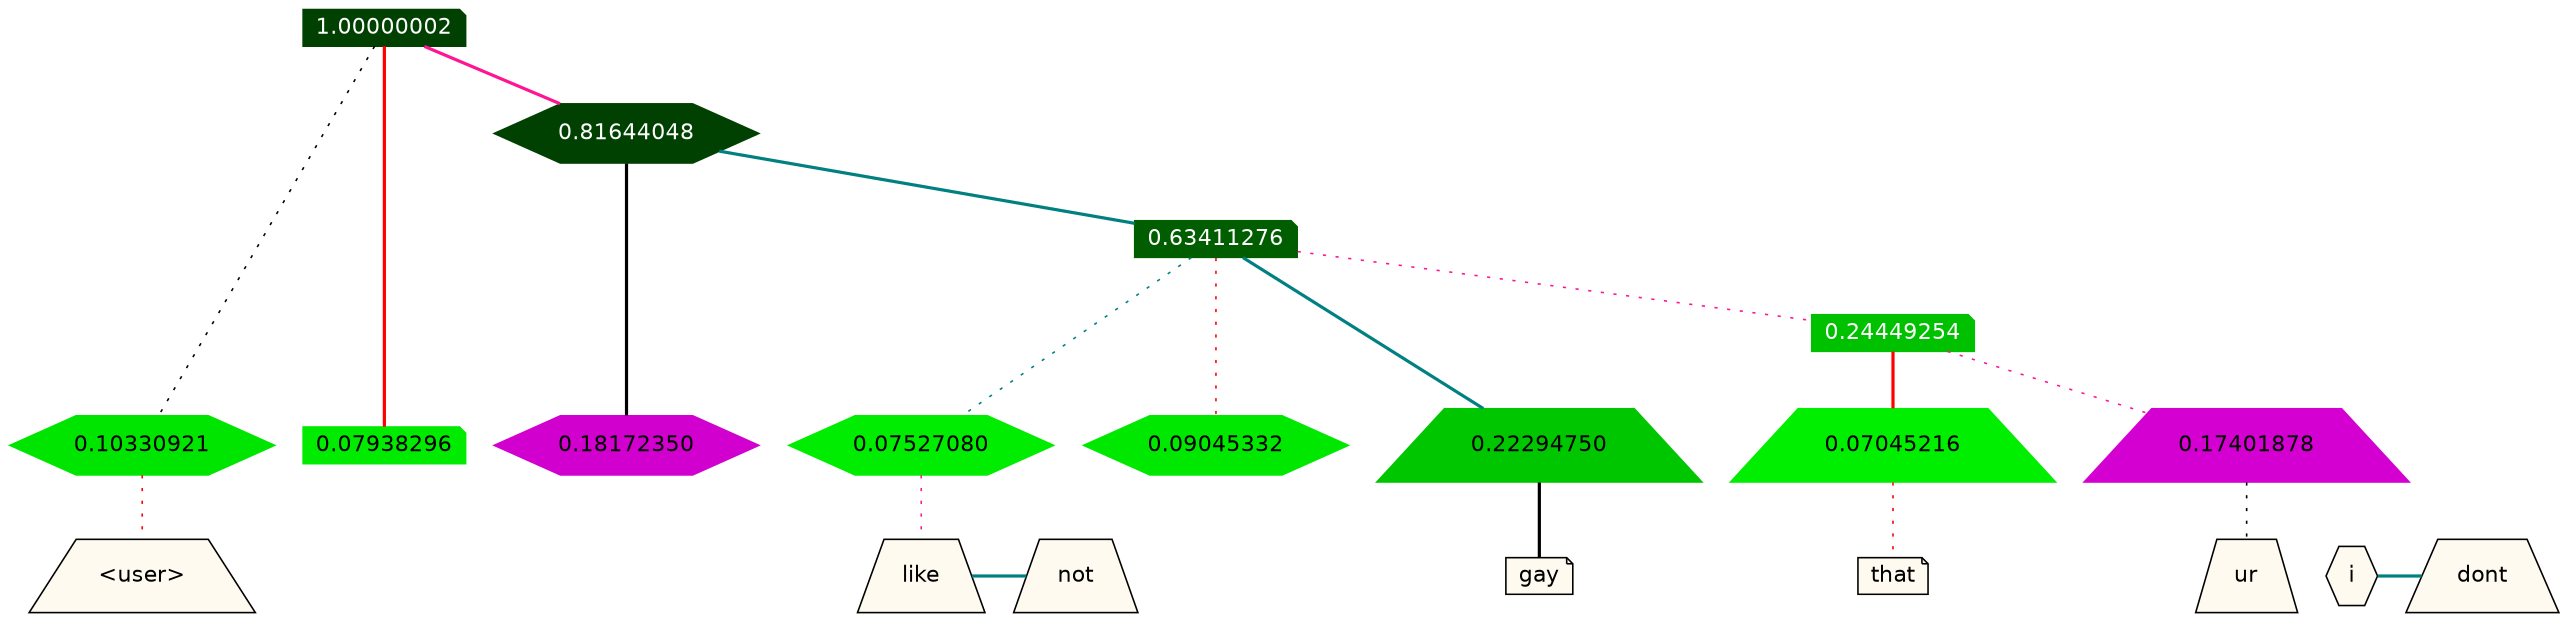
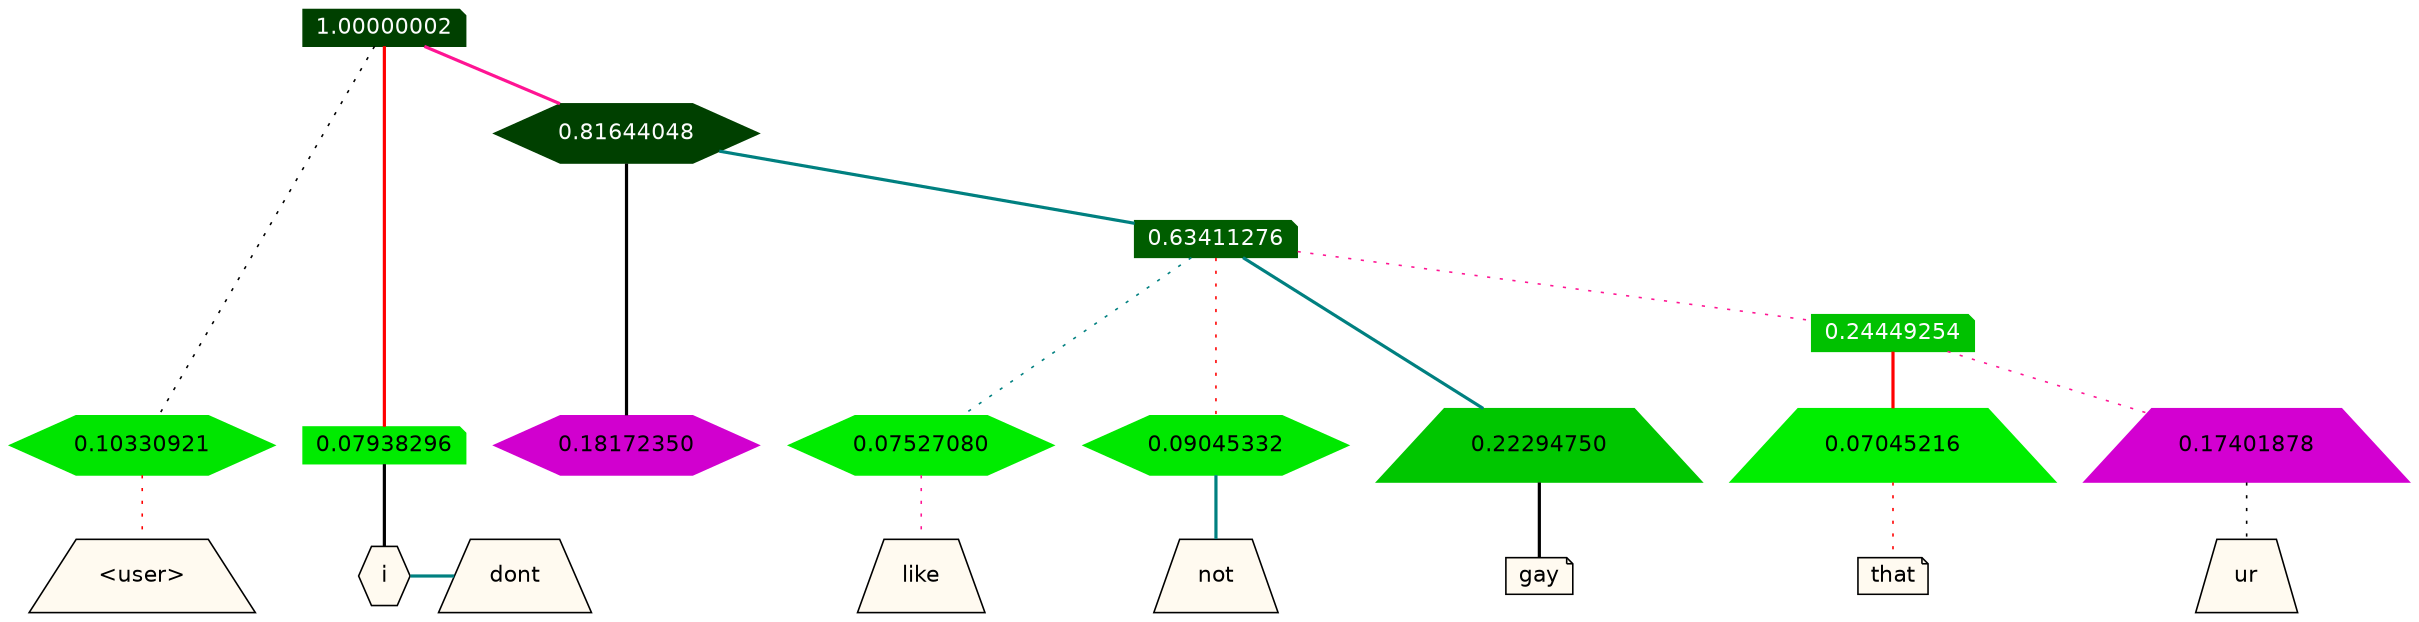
edge "0.07938296" -- "i": added
edge "like" -- "not": now "0.09045332" -- "not"
